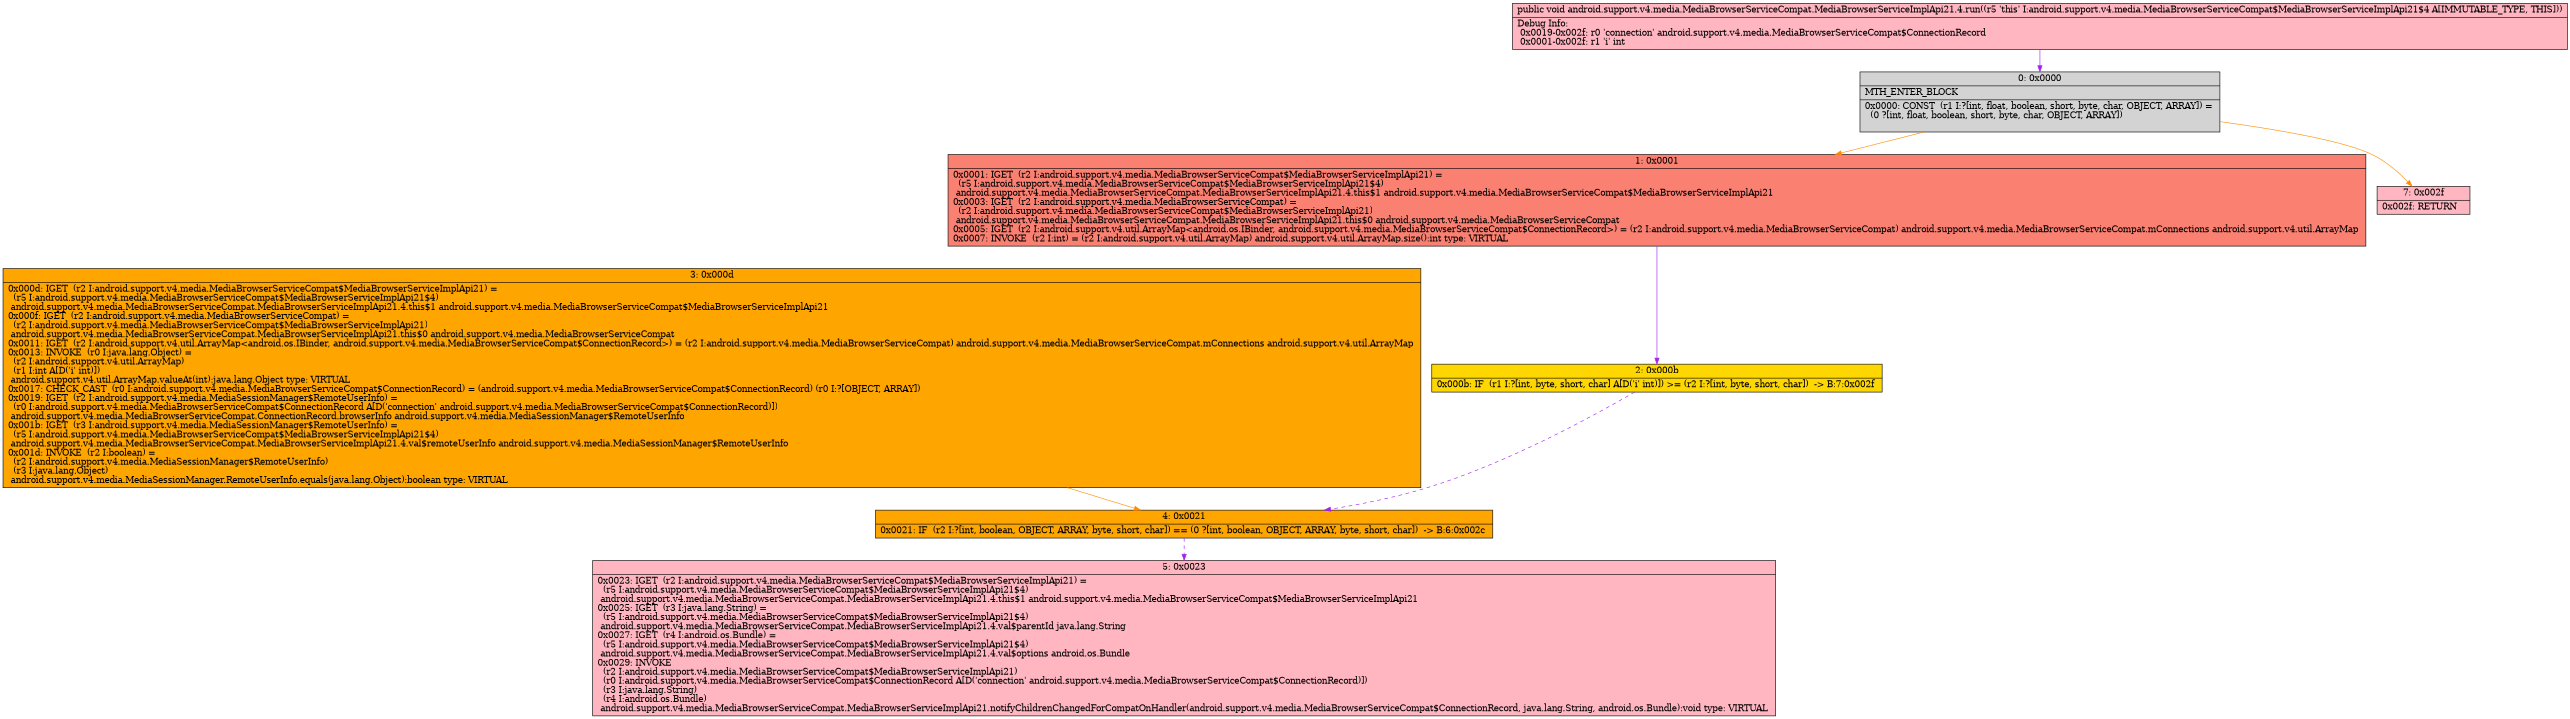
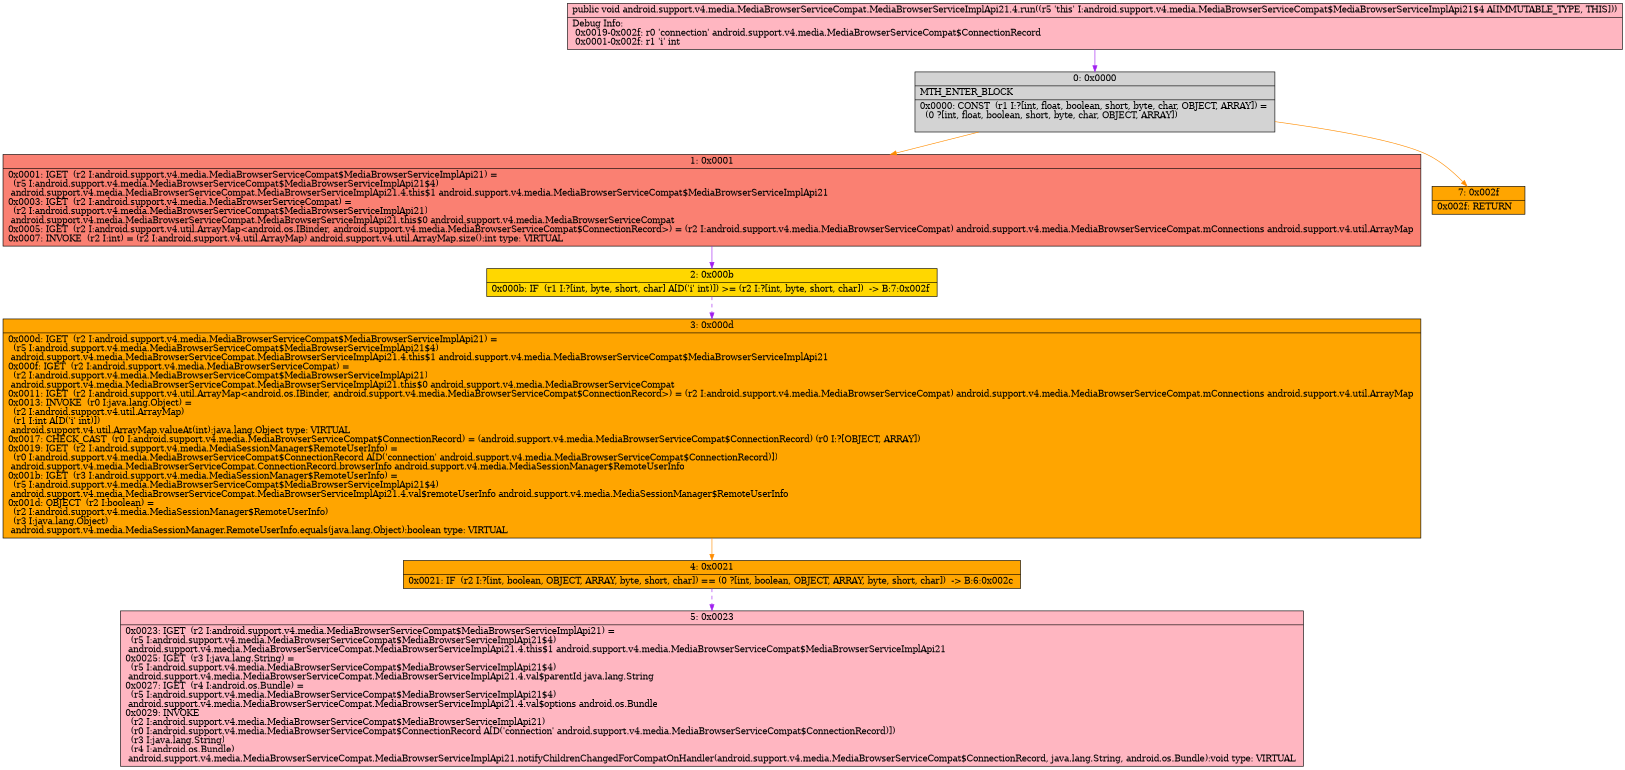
node "7: 0x002f": fillcolor lightpink -> orange
node "3: 0x000d": text "0x001d: INVOKE  (r2 I:boolean) =" -> "0x001d: OBJECT  (r2 I:boolean) ="
edge "2: 0x000b" -> "4: 0x0021": now "2: 0x000b" -> "3: 0x000d"
